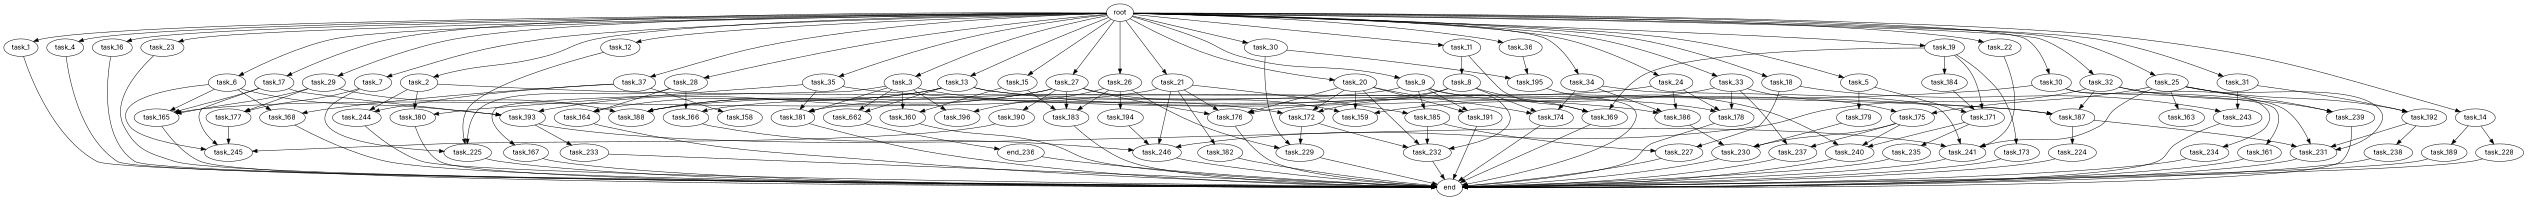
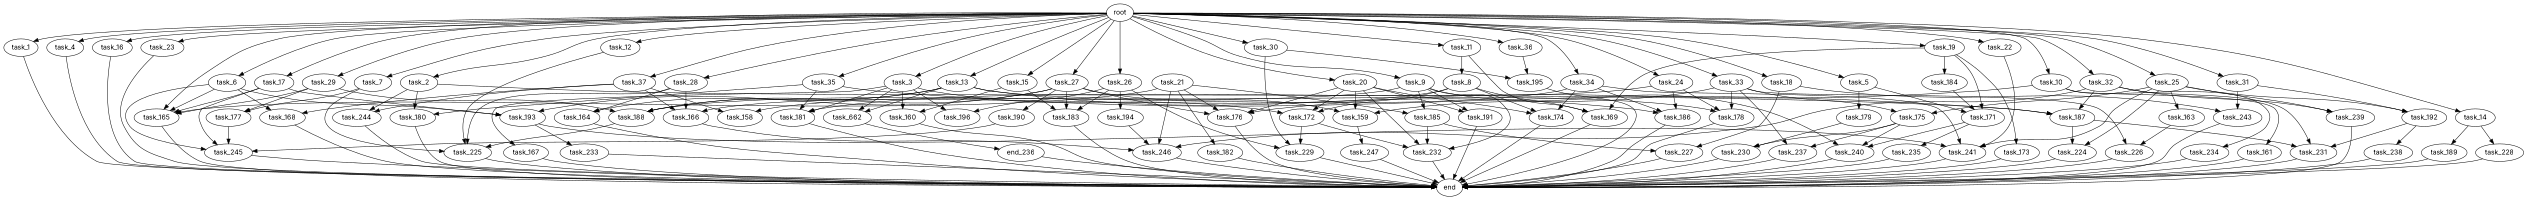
edge "root" -> "task_21": now "root" -> "task_165"
edge "task_25" -> "task_231": now "task_25" -> "task_224"
edge "task_37" -> "task_166": added
edge "task_34" -> "task_158": added
edge "task_188" -> "task_225": added
edge "task_186" -> "task_230": now "task_186" -> "end"
node "task_247": added
node "task_226": added
edge "task_245" -> "end": added
